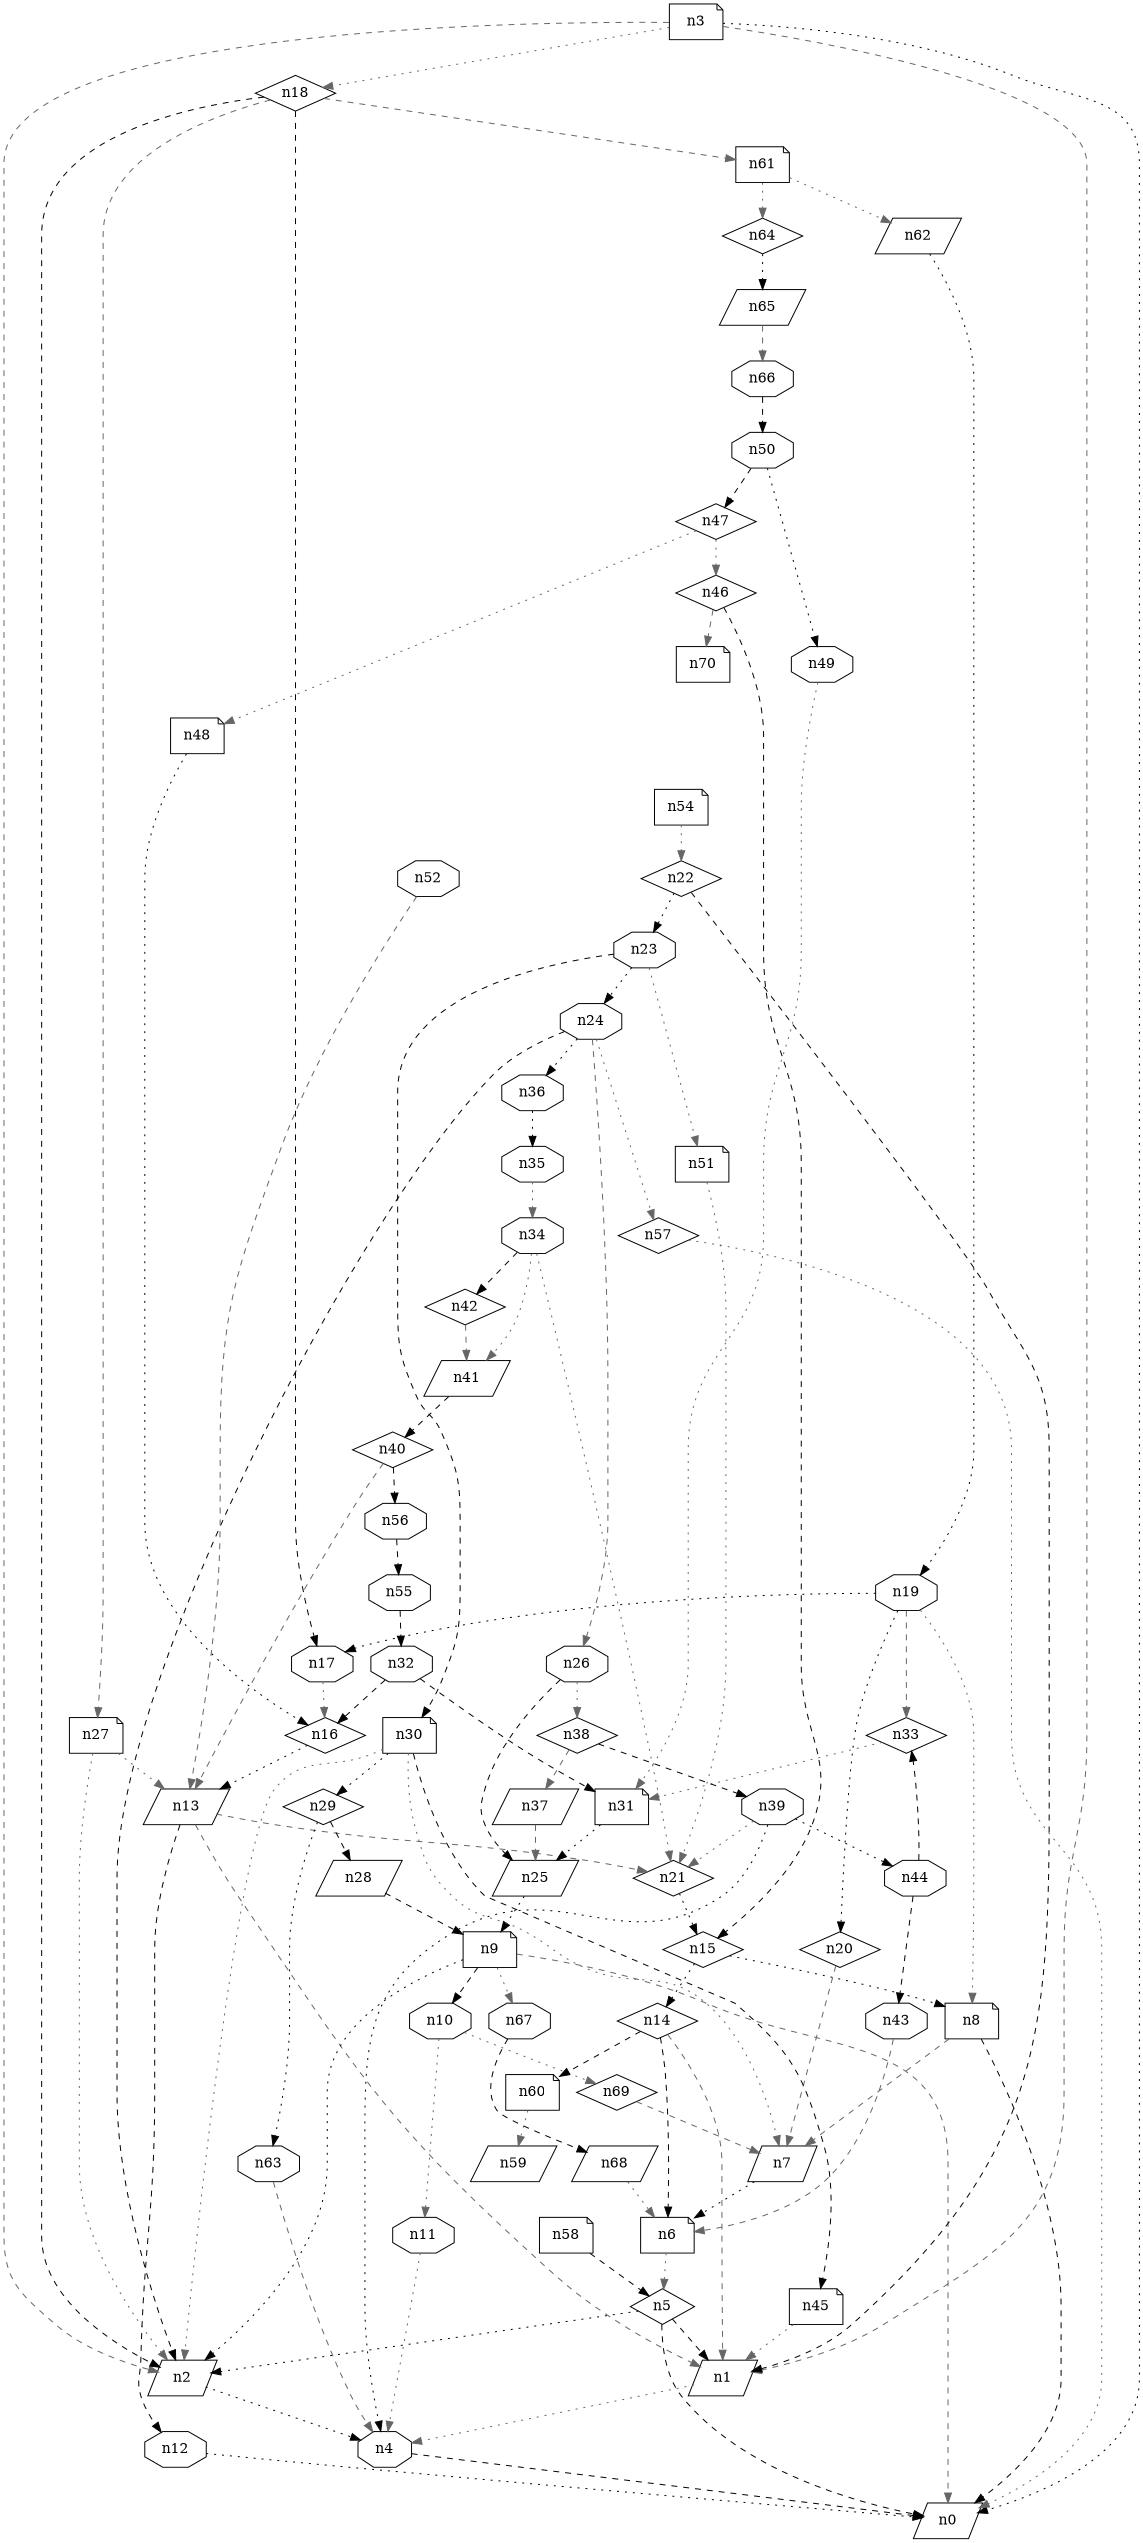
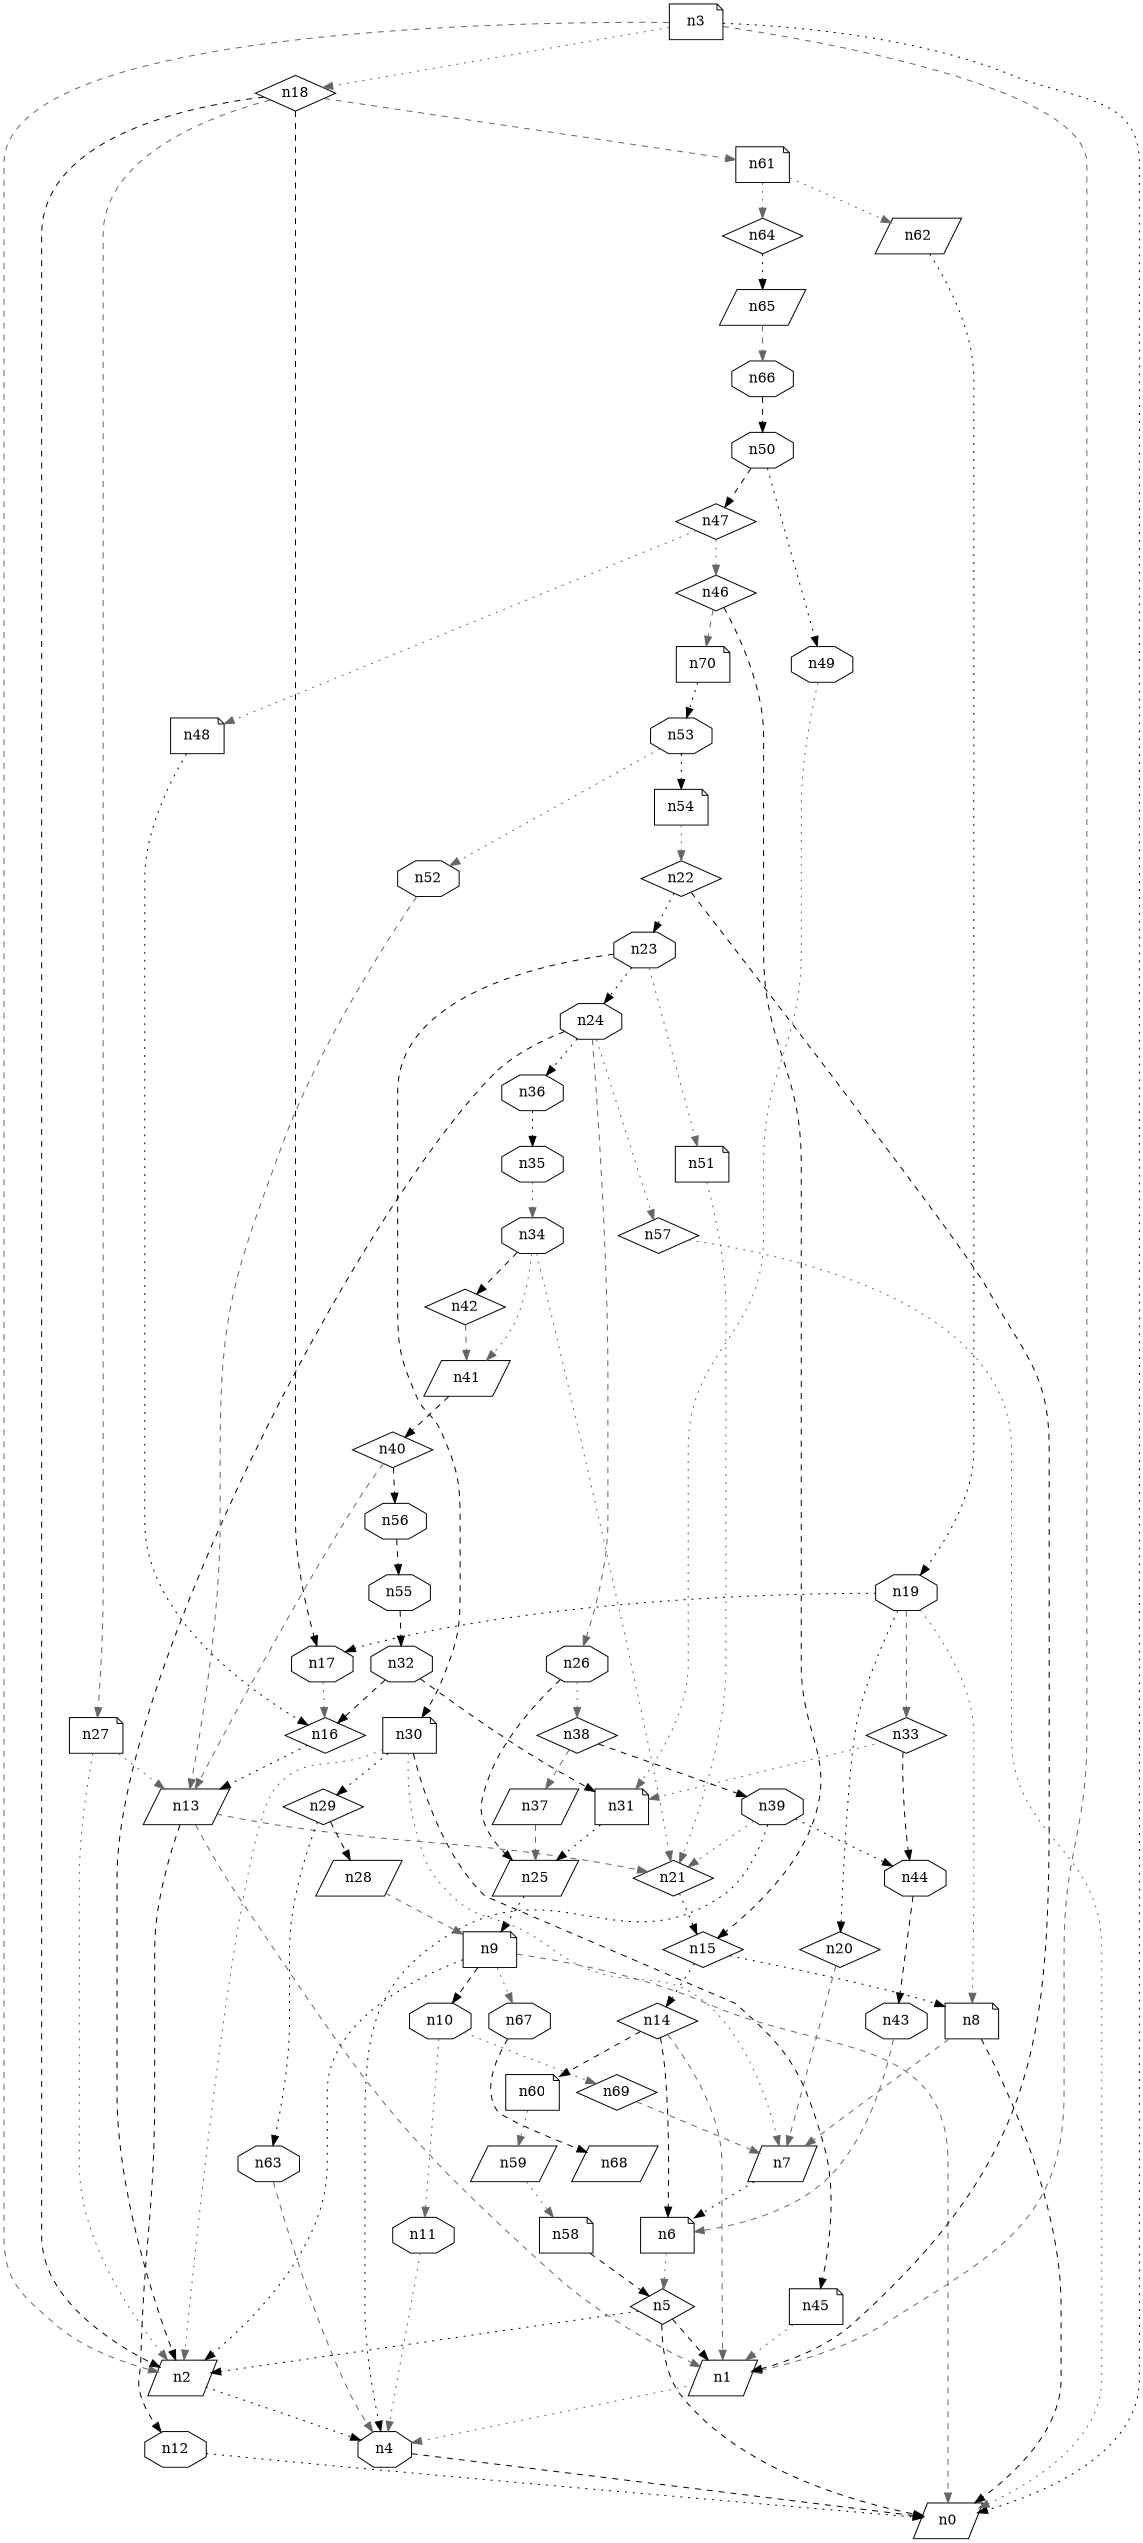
node "n53": added
edge "n44" -> "n33": reversed
edge "n28" -> "n9": color black -> gray40
edge "n59" -> "n58": added
edge "n68" -> "n6": removed
